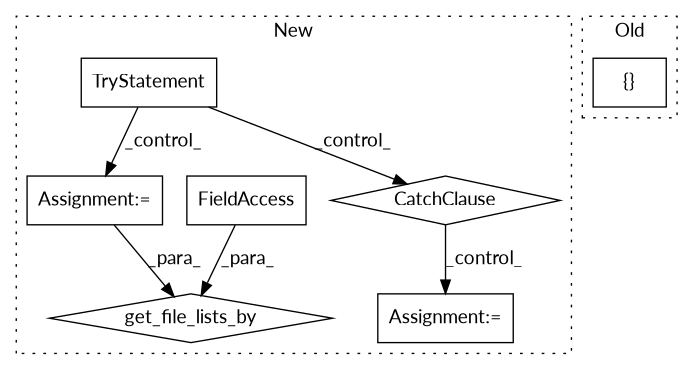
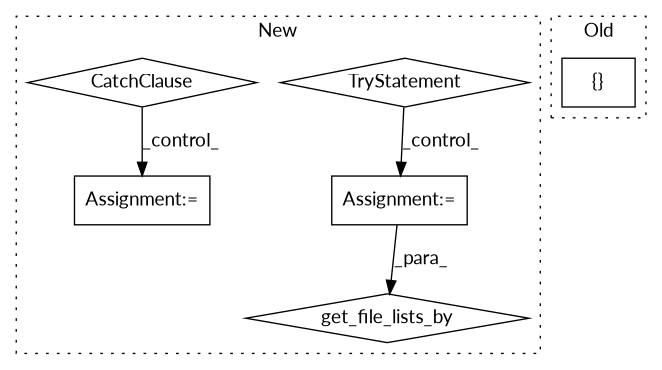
node "TryStatement": shape box -> diamond
edge "TryStatement" -> "CatchClause": removed, label "_control_"
node "FieldAccess": removed
